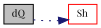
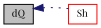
edge "dQ" -> "Sh": reversed
